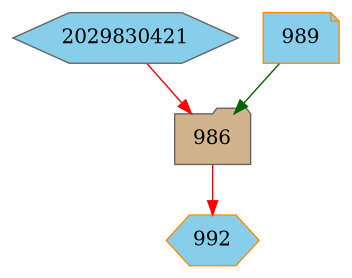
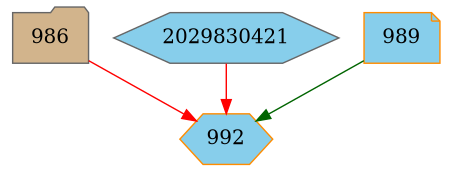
edge "2029830421" -> "986": now "2029830421" -> "992"
edge "989" -> "986": now "989" -> "992"
